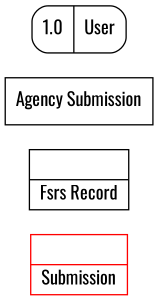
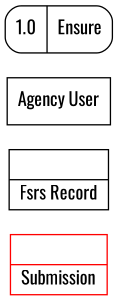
node "1.0": text "User" -> "Ensure"
node "Agency Submission": label "Agency Submission" -> "Agency User"
